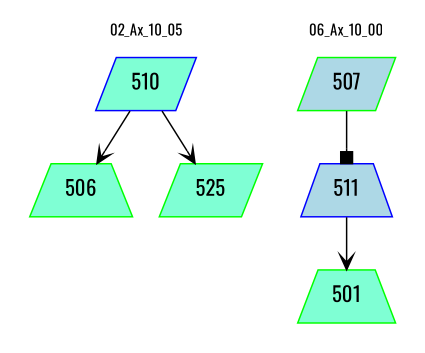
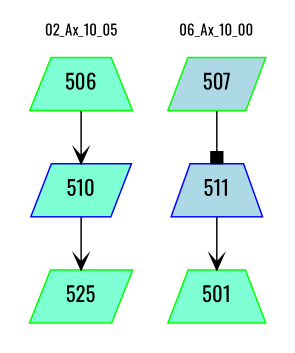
edge "510" -> "506": reversed
